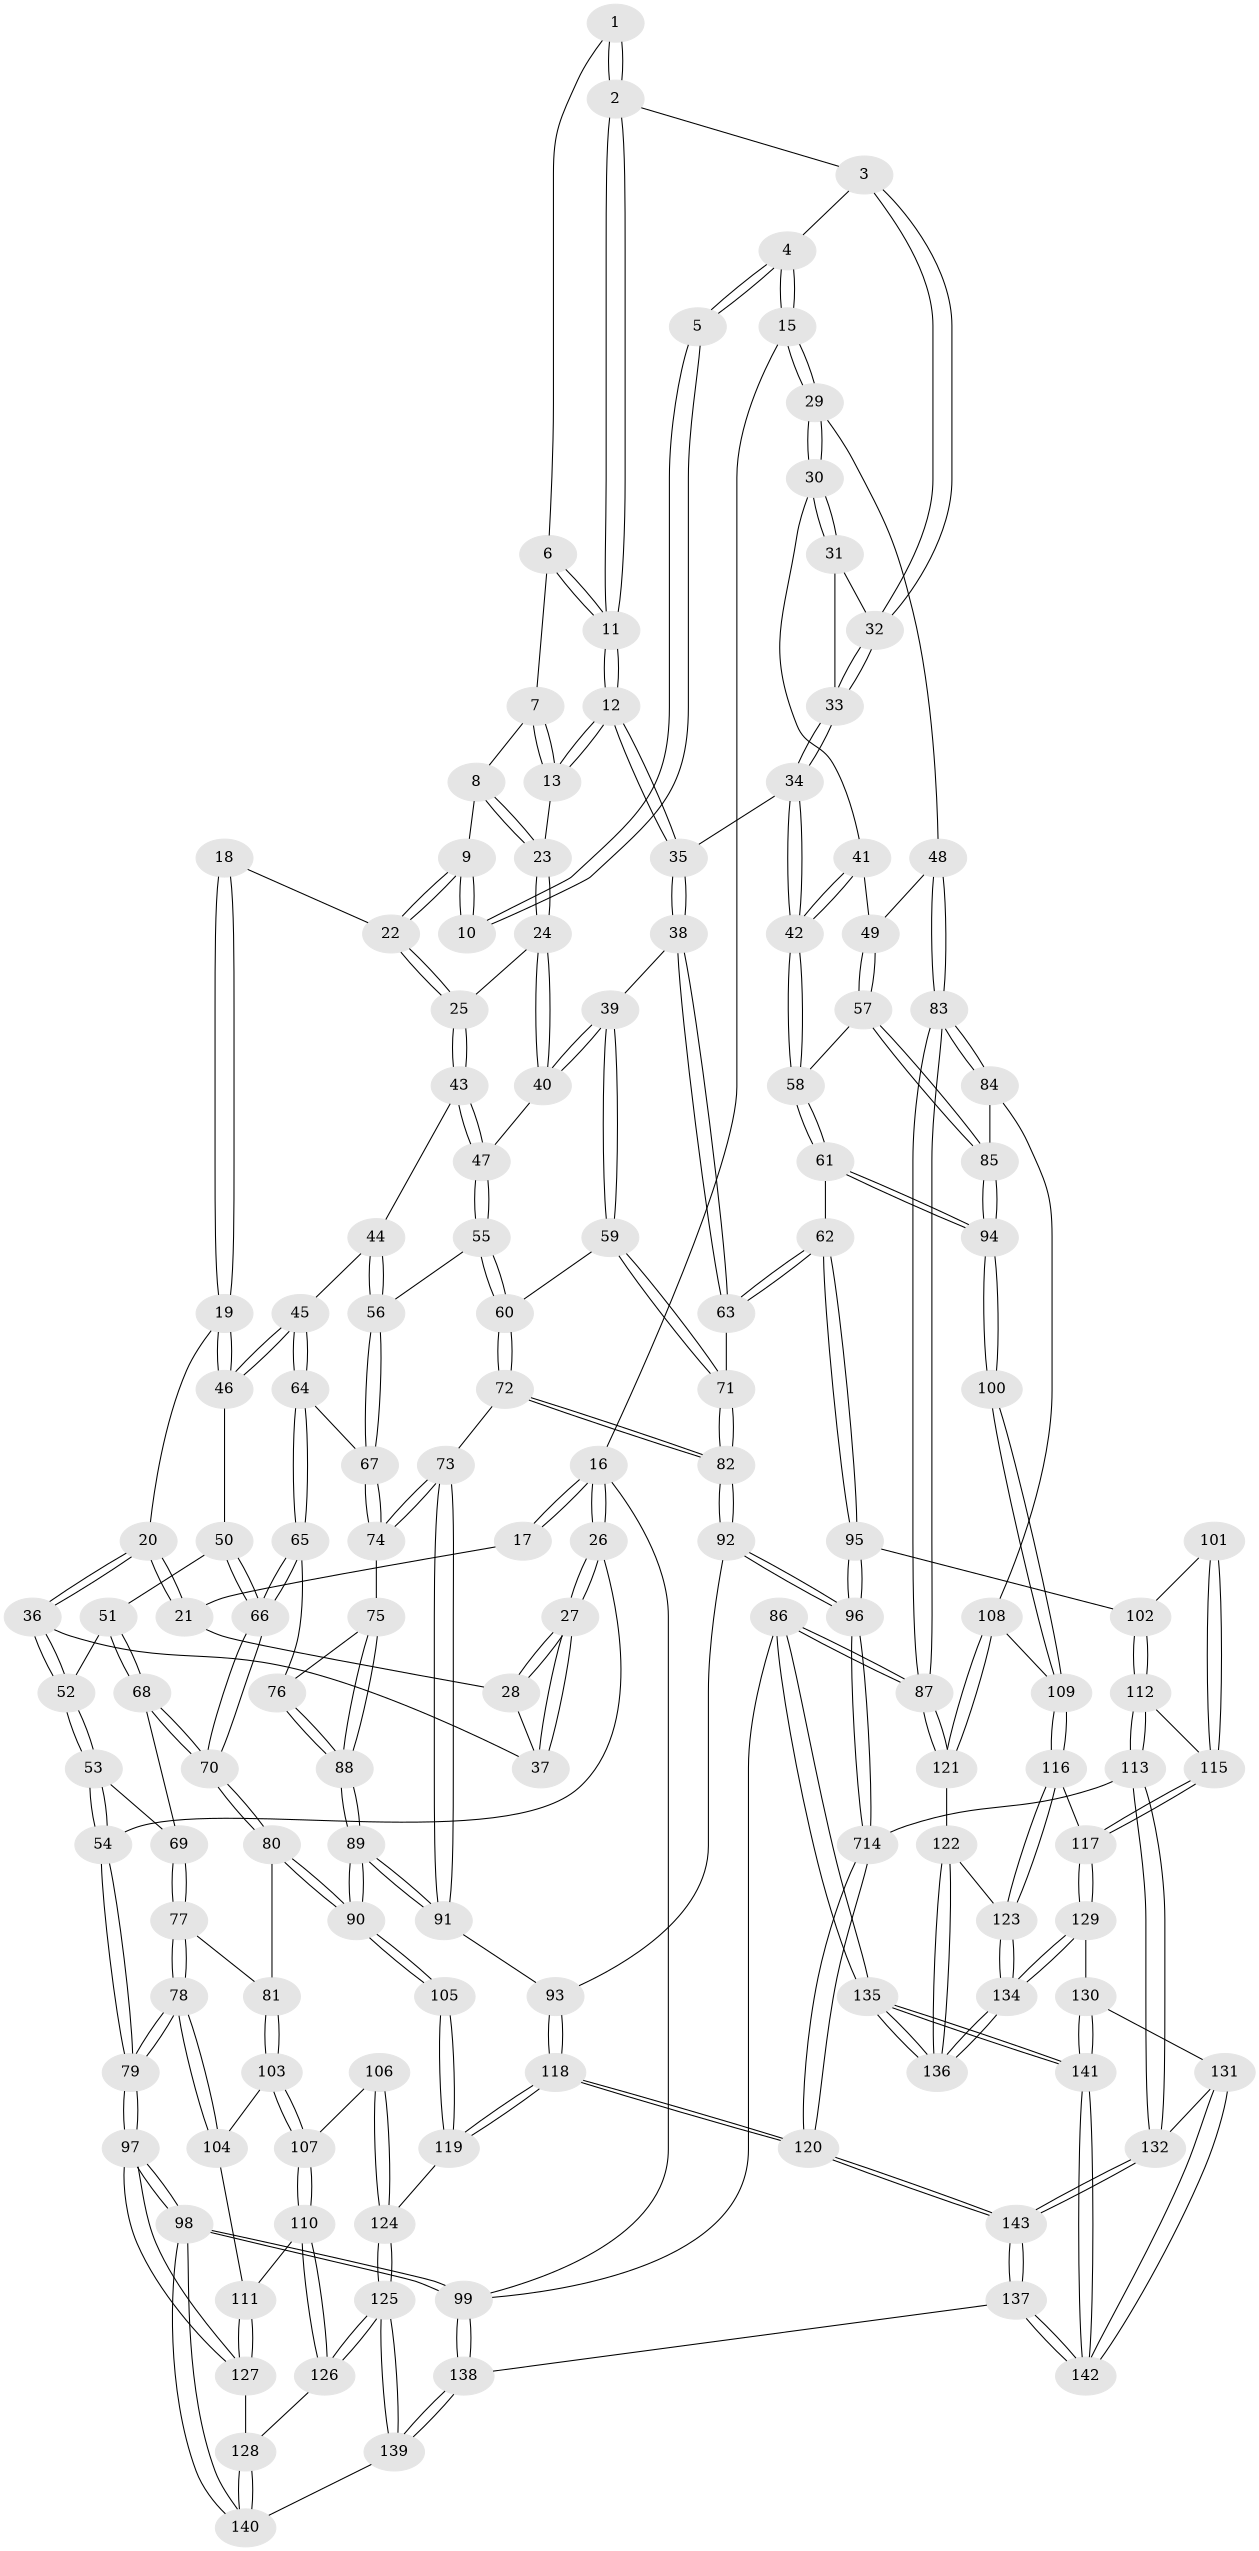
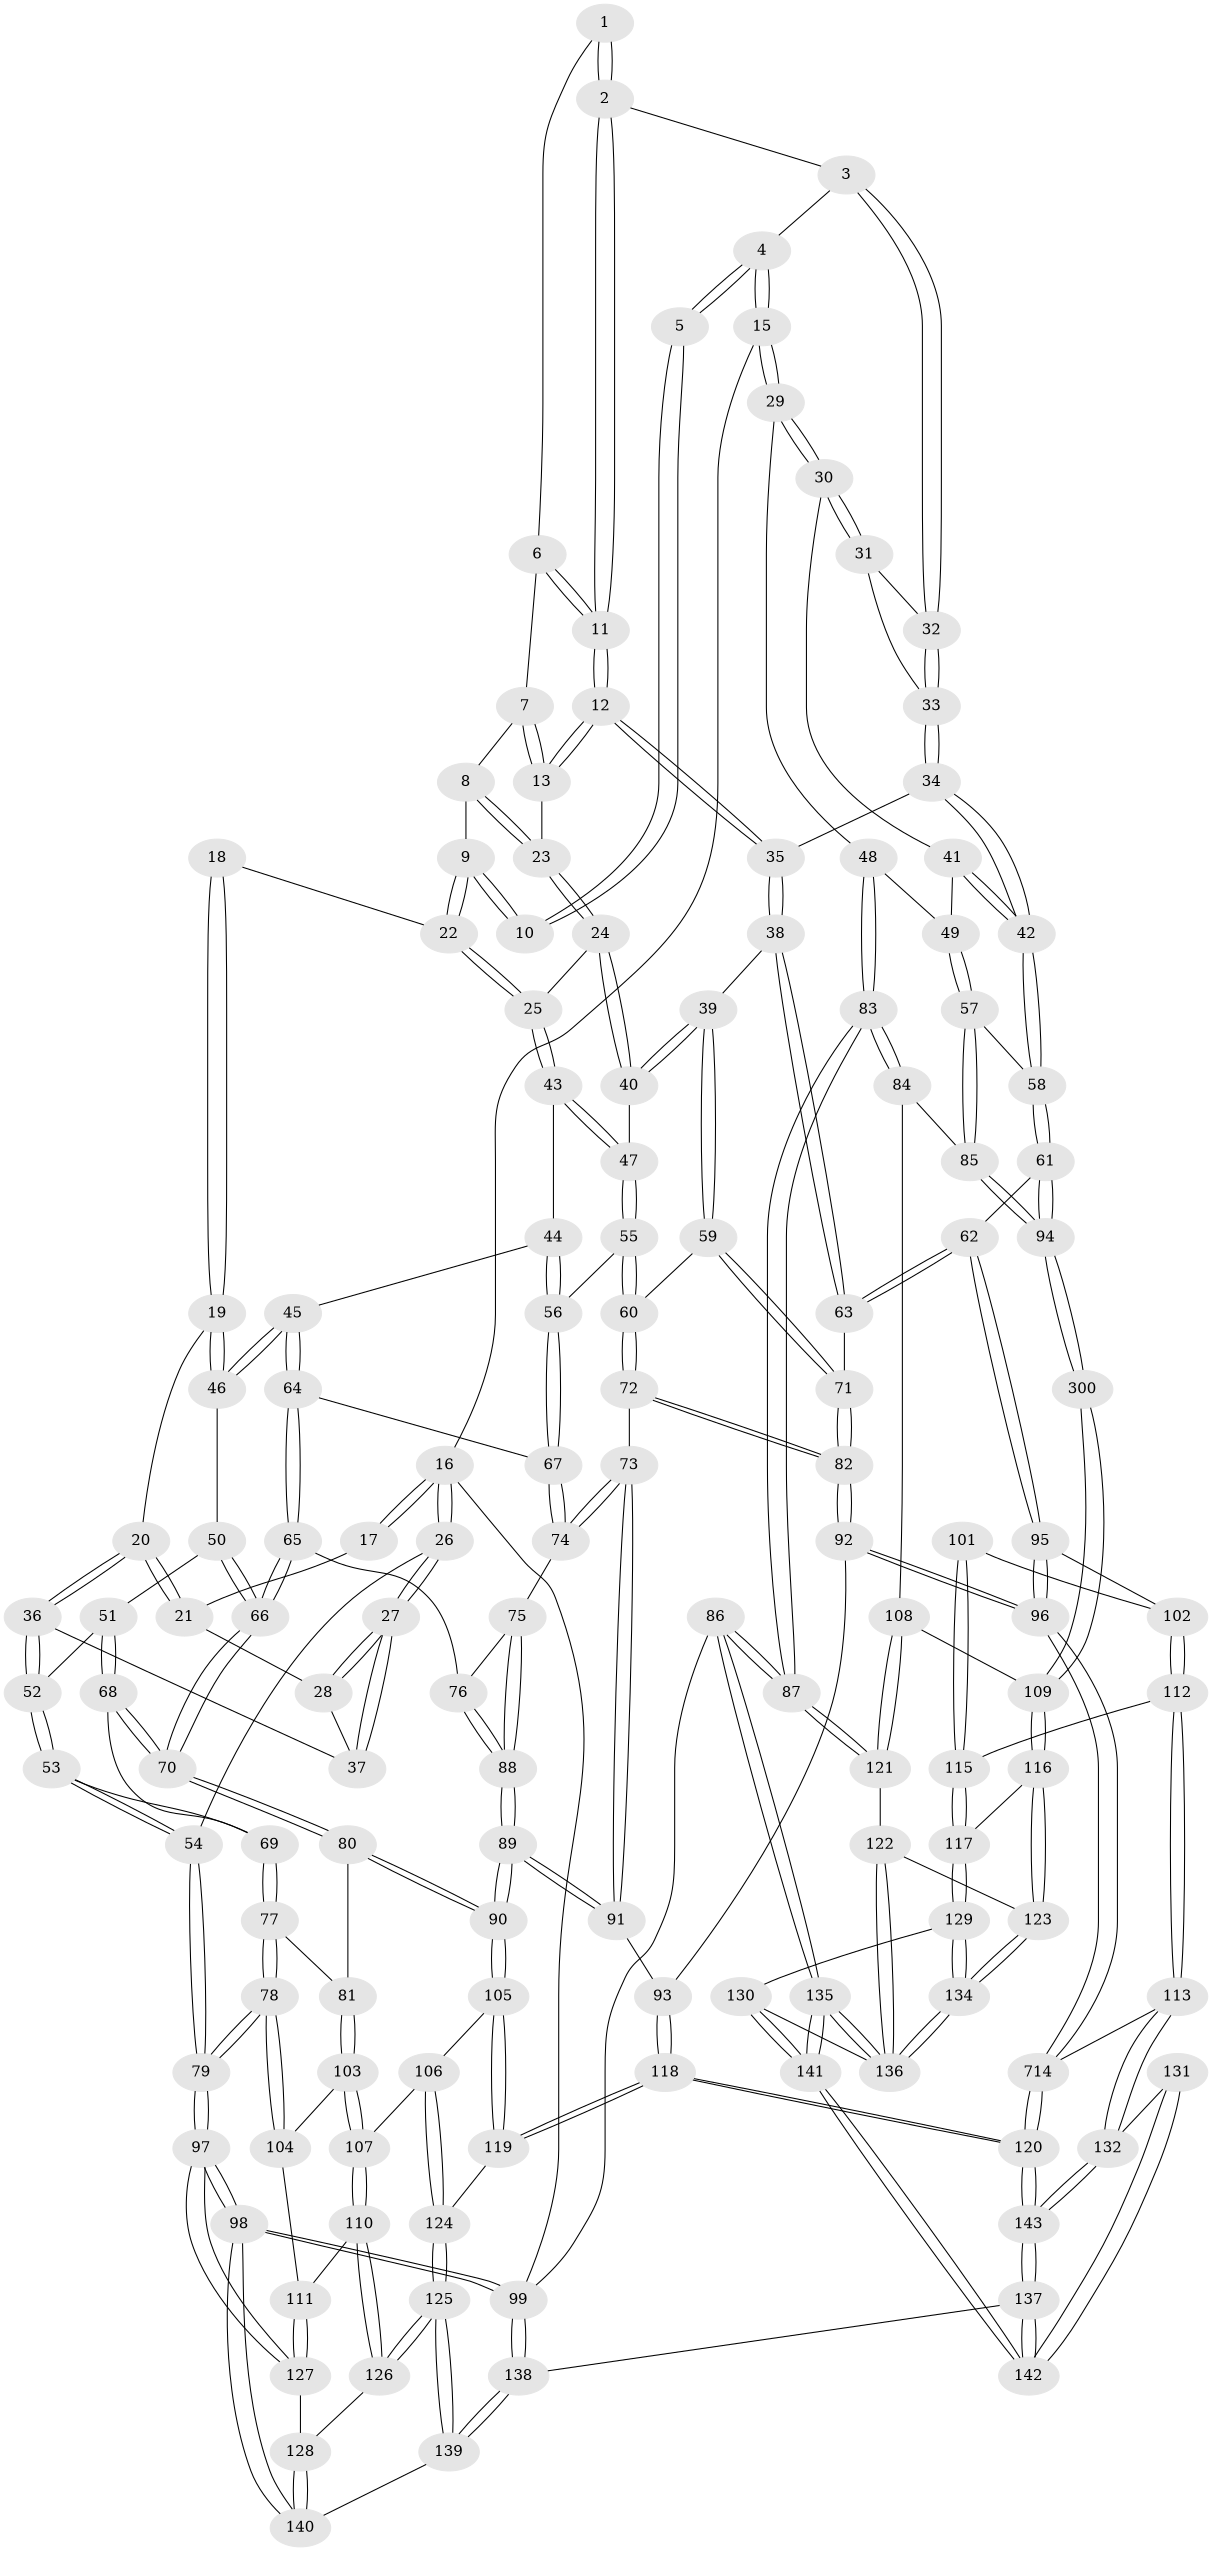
node "100": label "100" -> "300"
edge "105" -- "106": added
edge "130" -- "131": now "130" -- "136"
